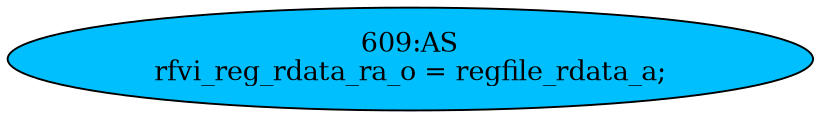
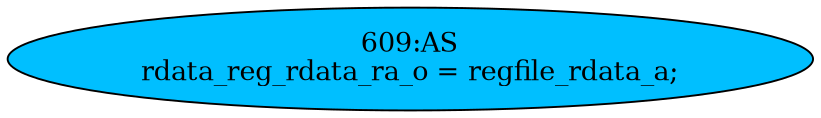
node "609:AS rfvi_reg_rdata_ra_o = regfile_rdata_a;": label "609:AS rfvi_reg_rdata_ra_o = regfile_rdata_a;" -> "609:AS rdata_reg_rdata_ra_o = regfile_rdata_a;"
